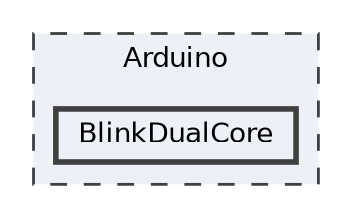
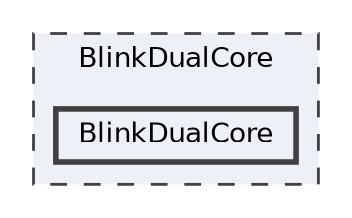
cluster "Arduino": label "Arduino" -> "BlinkDualCore"
